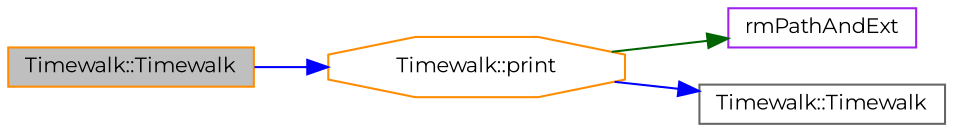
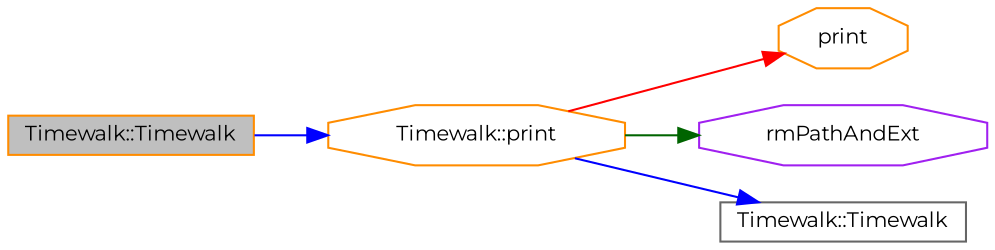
node "rmPathAndExt": shape box -> octagon
node "print": added
